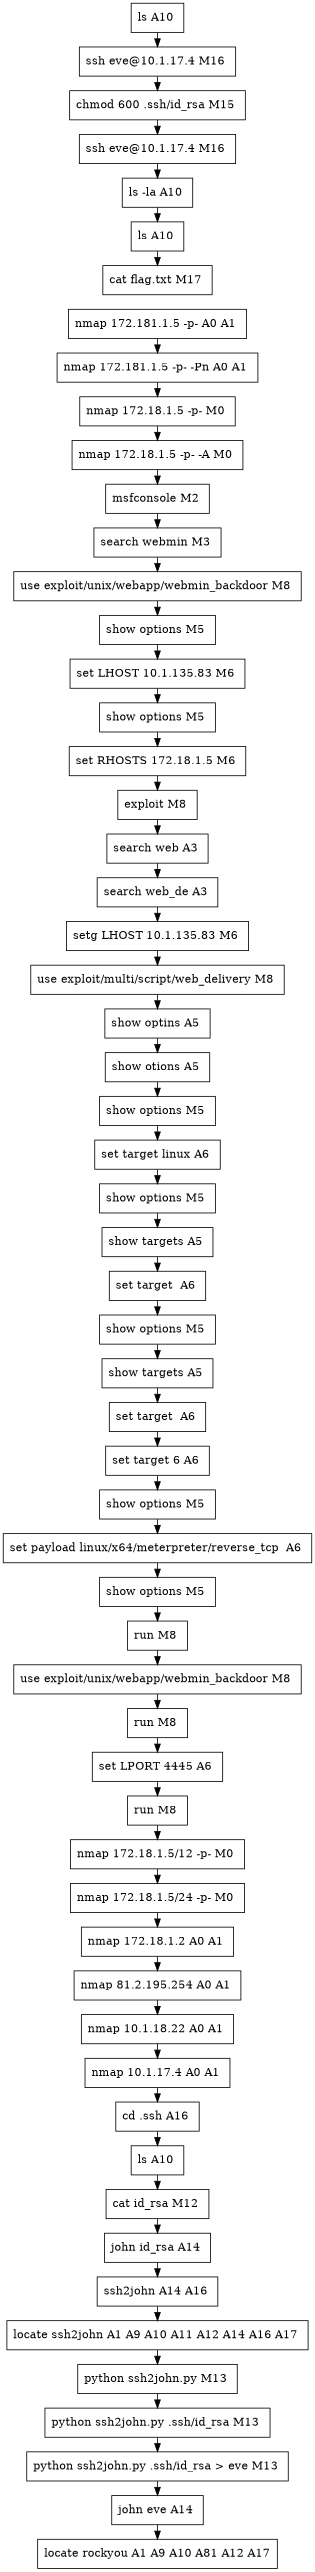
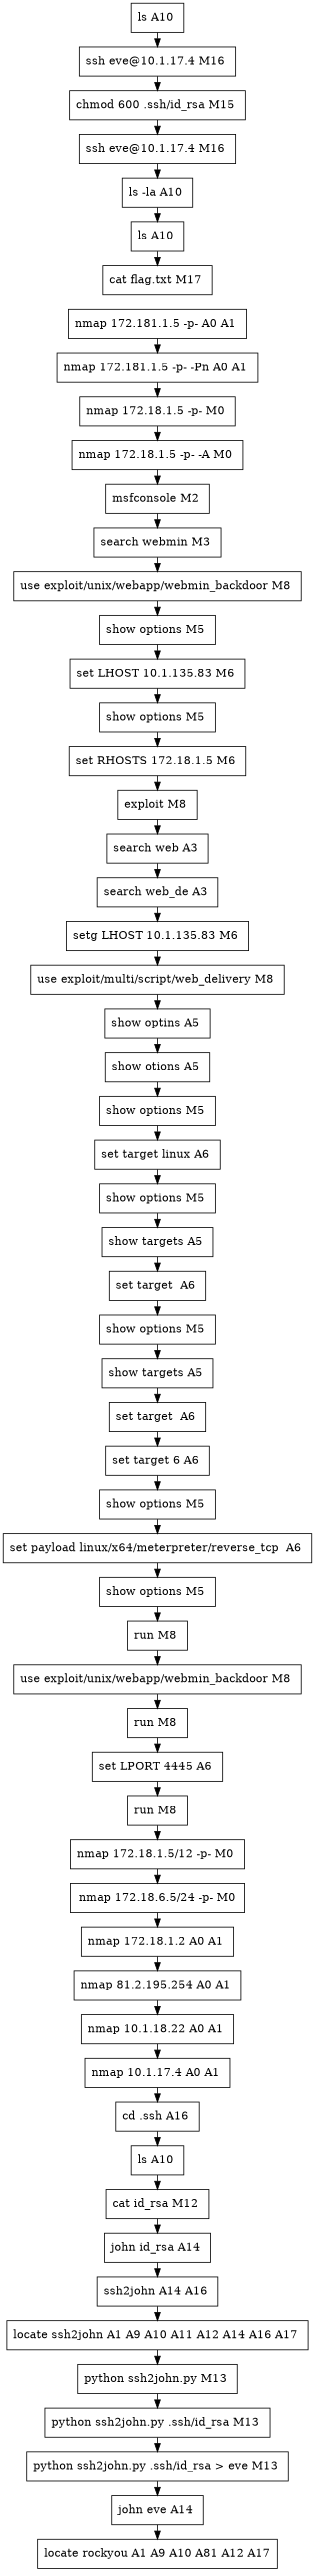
node "nmap 172.18.1.5/24 -p- M0": label "nmap 172.18.1.5/24 -p- M0" -> "nmap 172.18.6.5/24 -p- M0"
